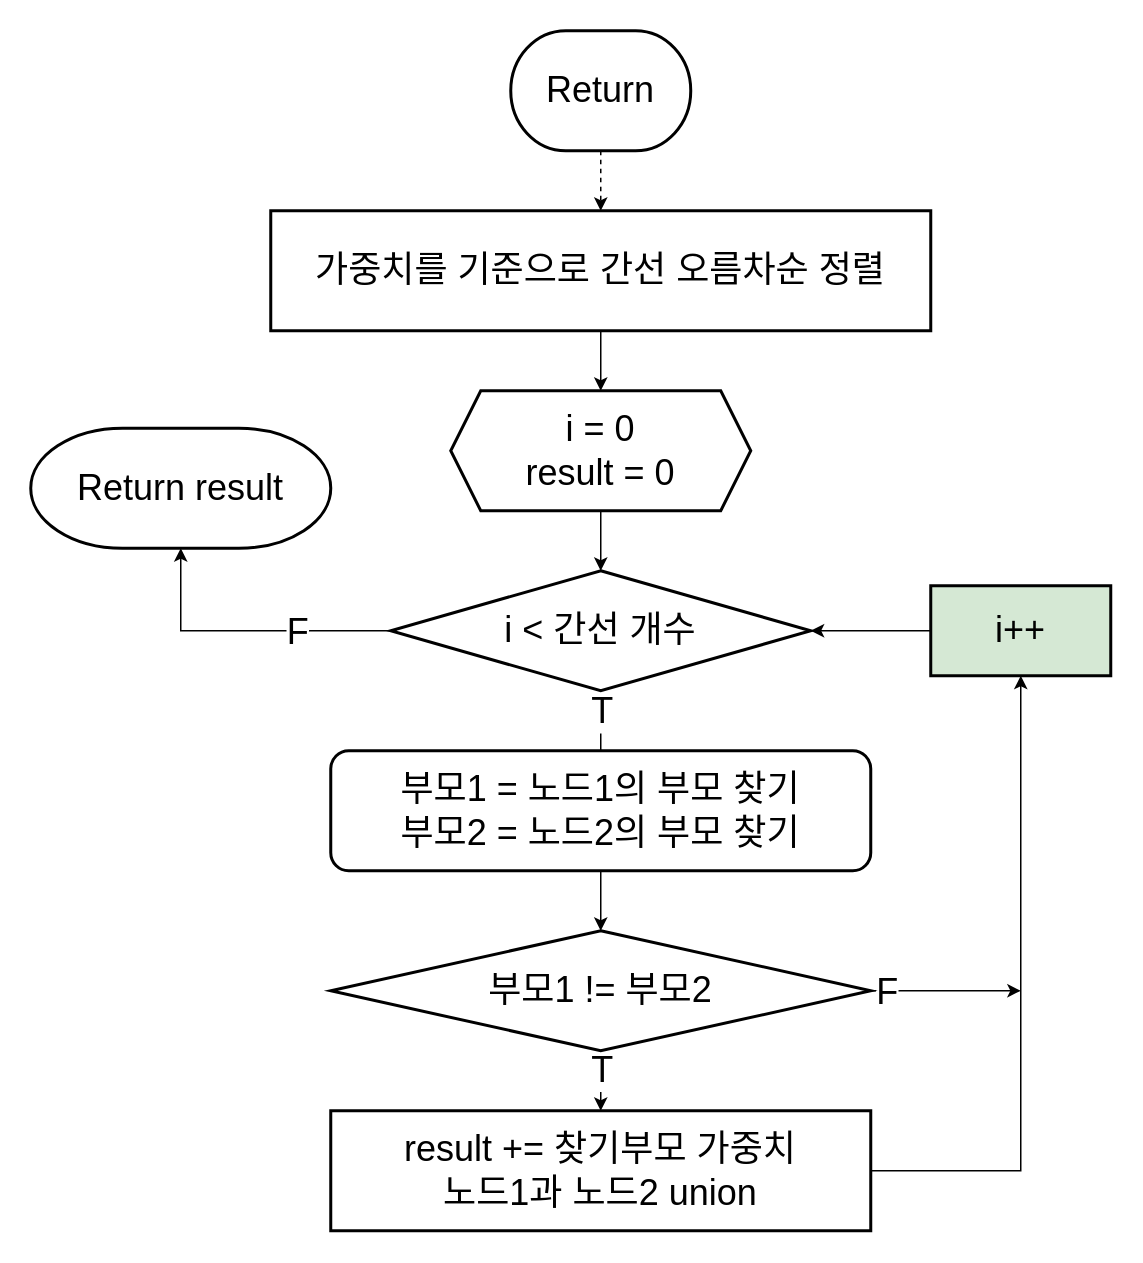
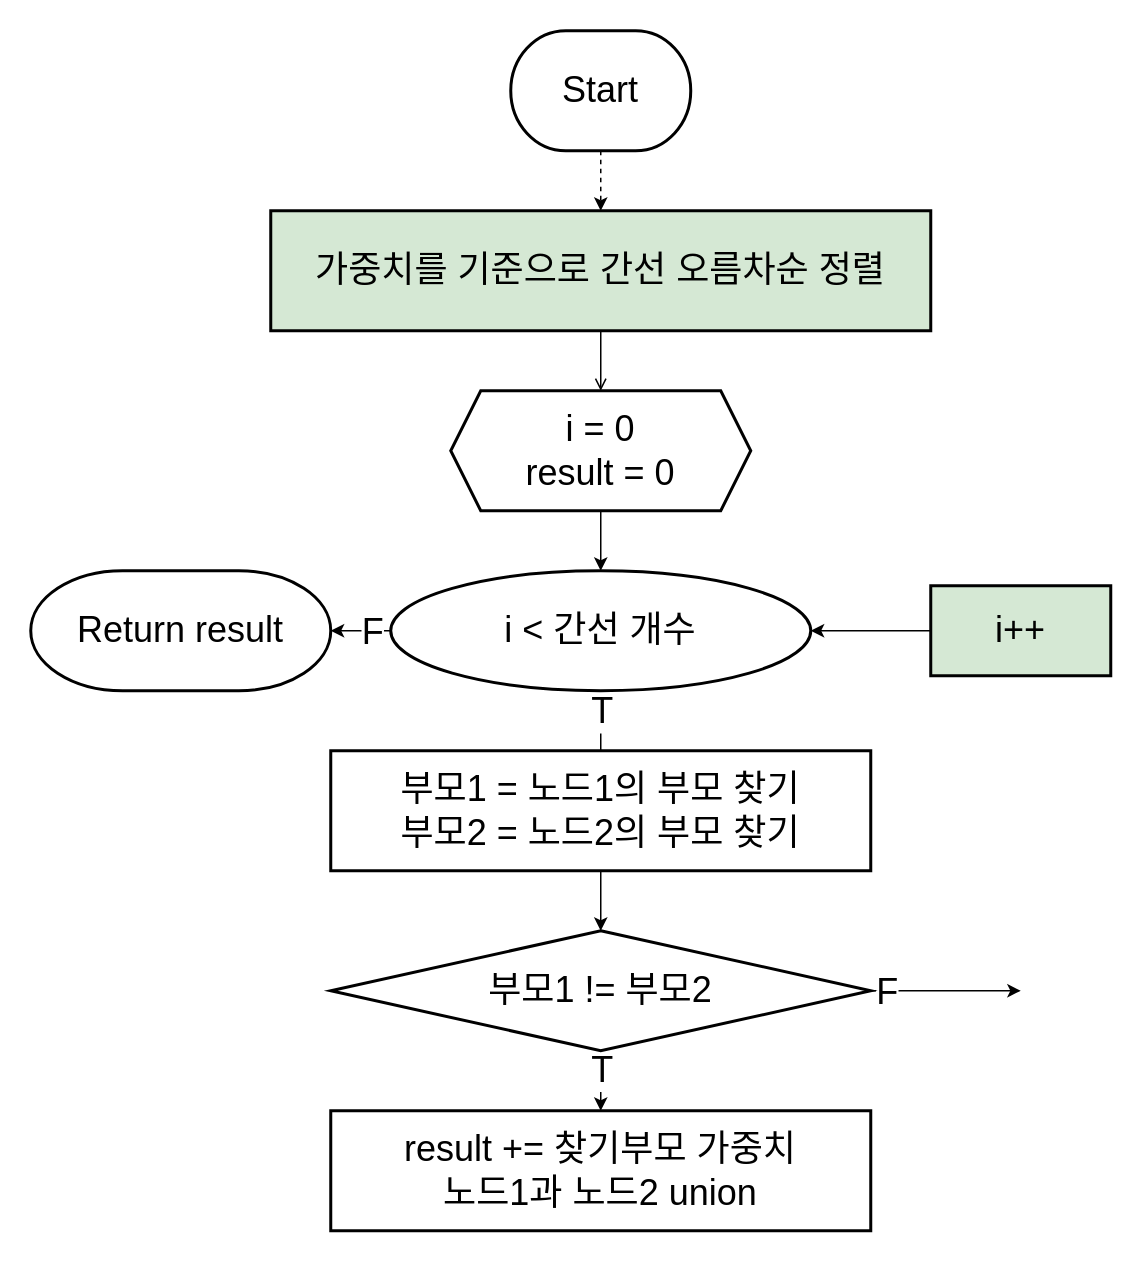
node "Return": label "Return" -> "Start"
node "가중치를 기준으로 간선 오름차순 정렬": fillcolor #ffffff -> #d5e8d4
edge "가중치를 기준으로 간선 오름차순 정렬" -> "i = 0result = 0": arrowhead classic -> open
node "Return result": moved (181, 488) -> (181, 631)
node "i < 간선 개수": shape diamond -> ellipse
node "부모1 = 노드1의 부모 찾기부모2 = 노드2의 부모 찾기": shape rounded rectangle -> rectangle
edge "result += 찾기부모 가중치 노드1과 노드2 union" -> "i++": removed
